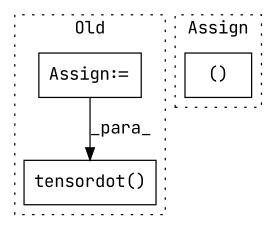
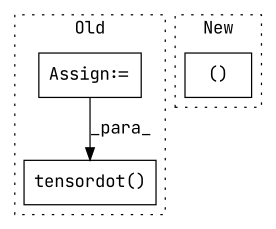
cluster "Assign": label "Assign" -> "New"
